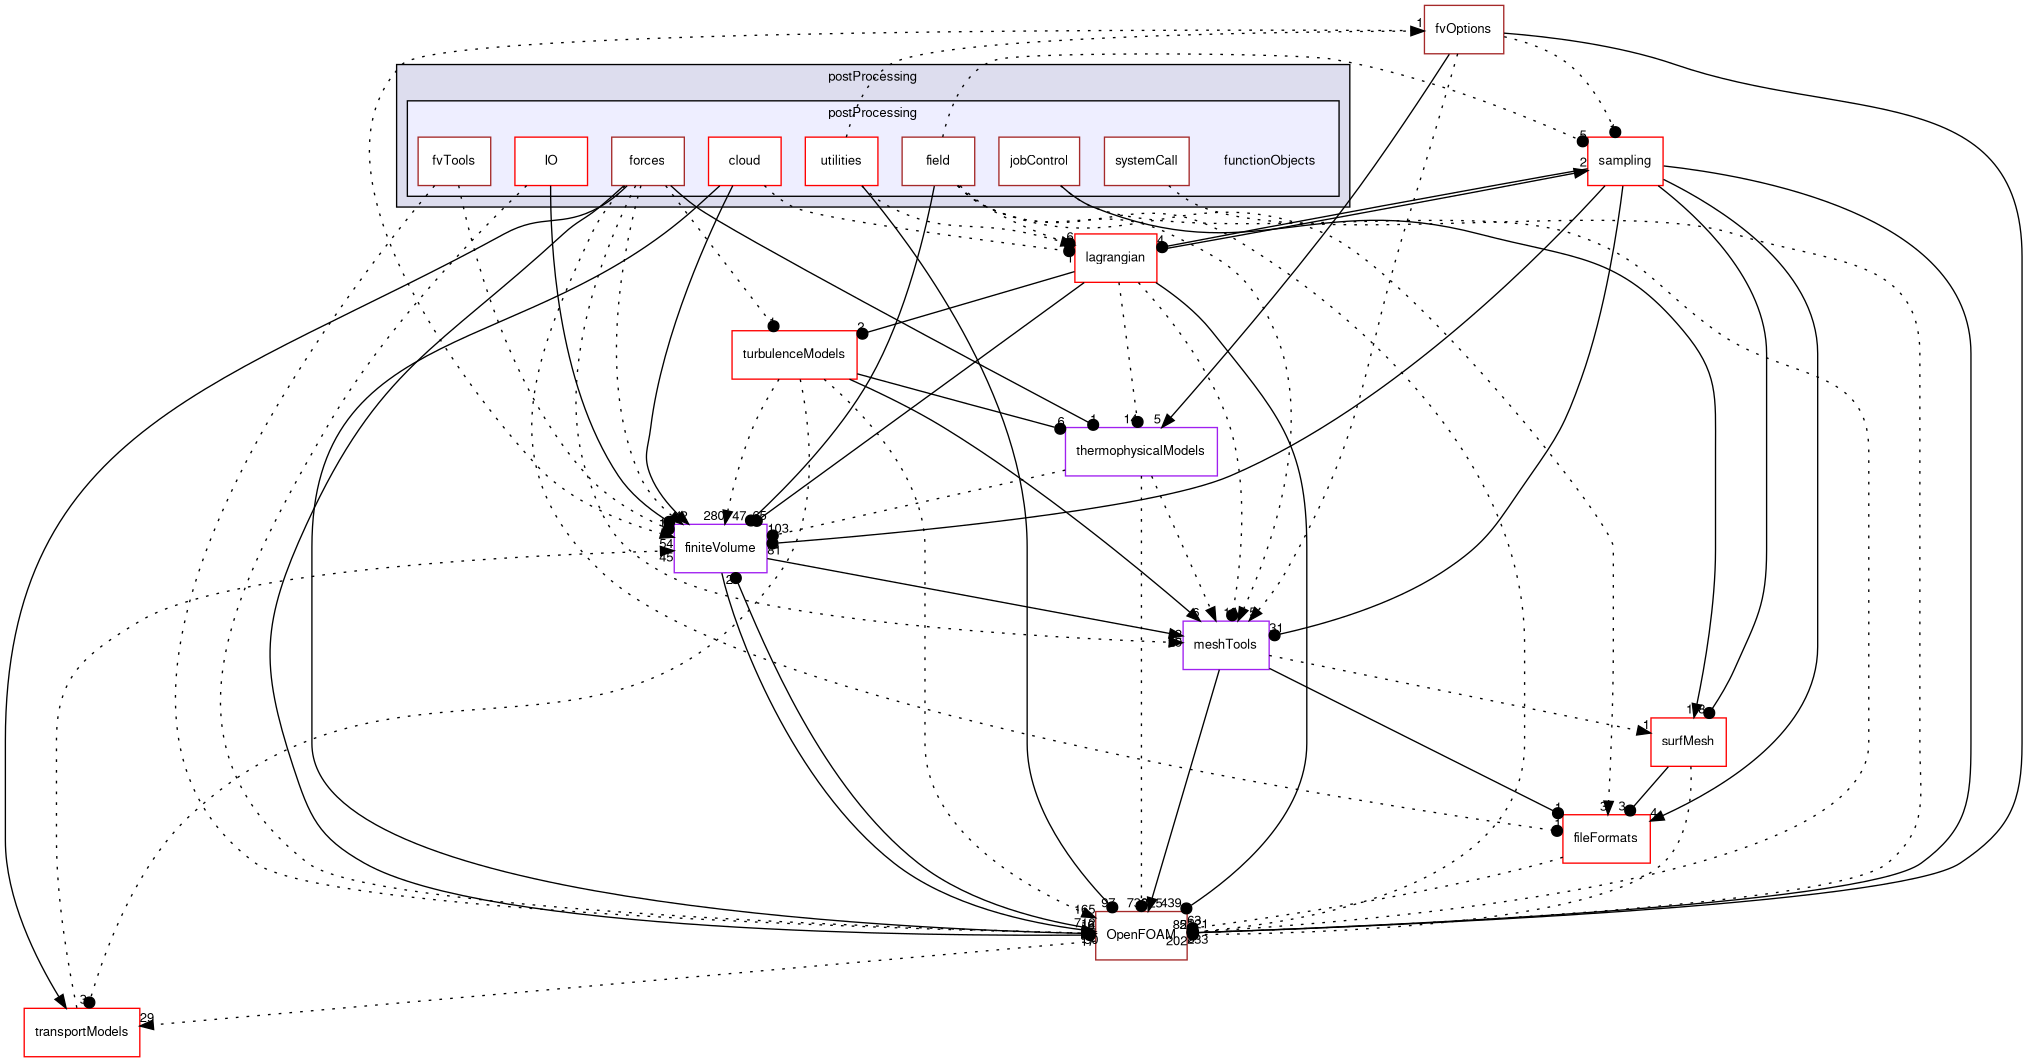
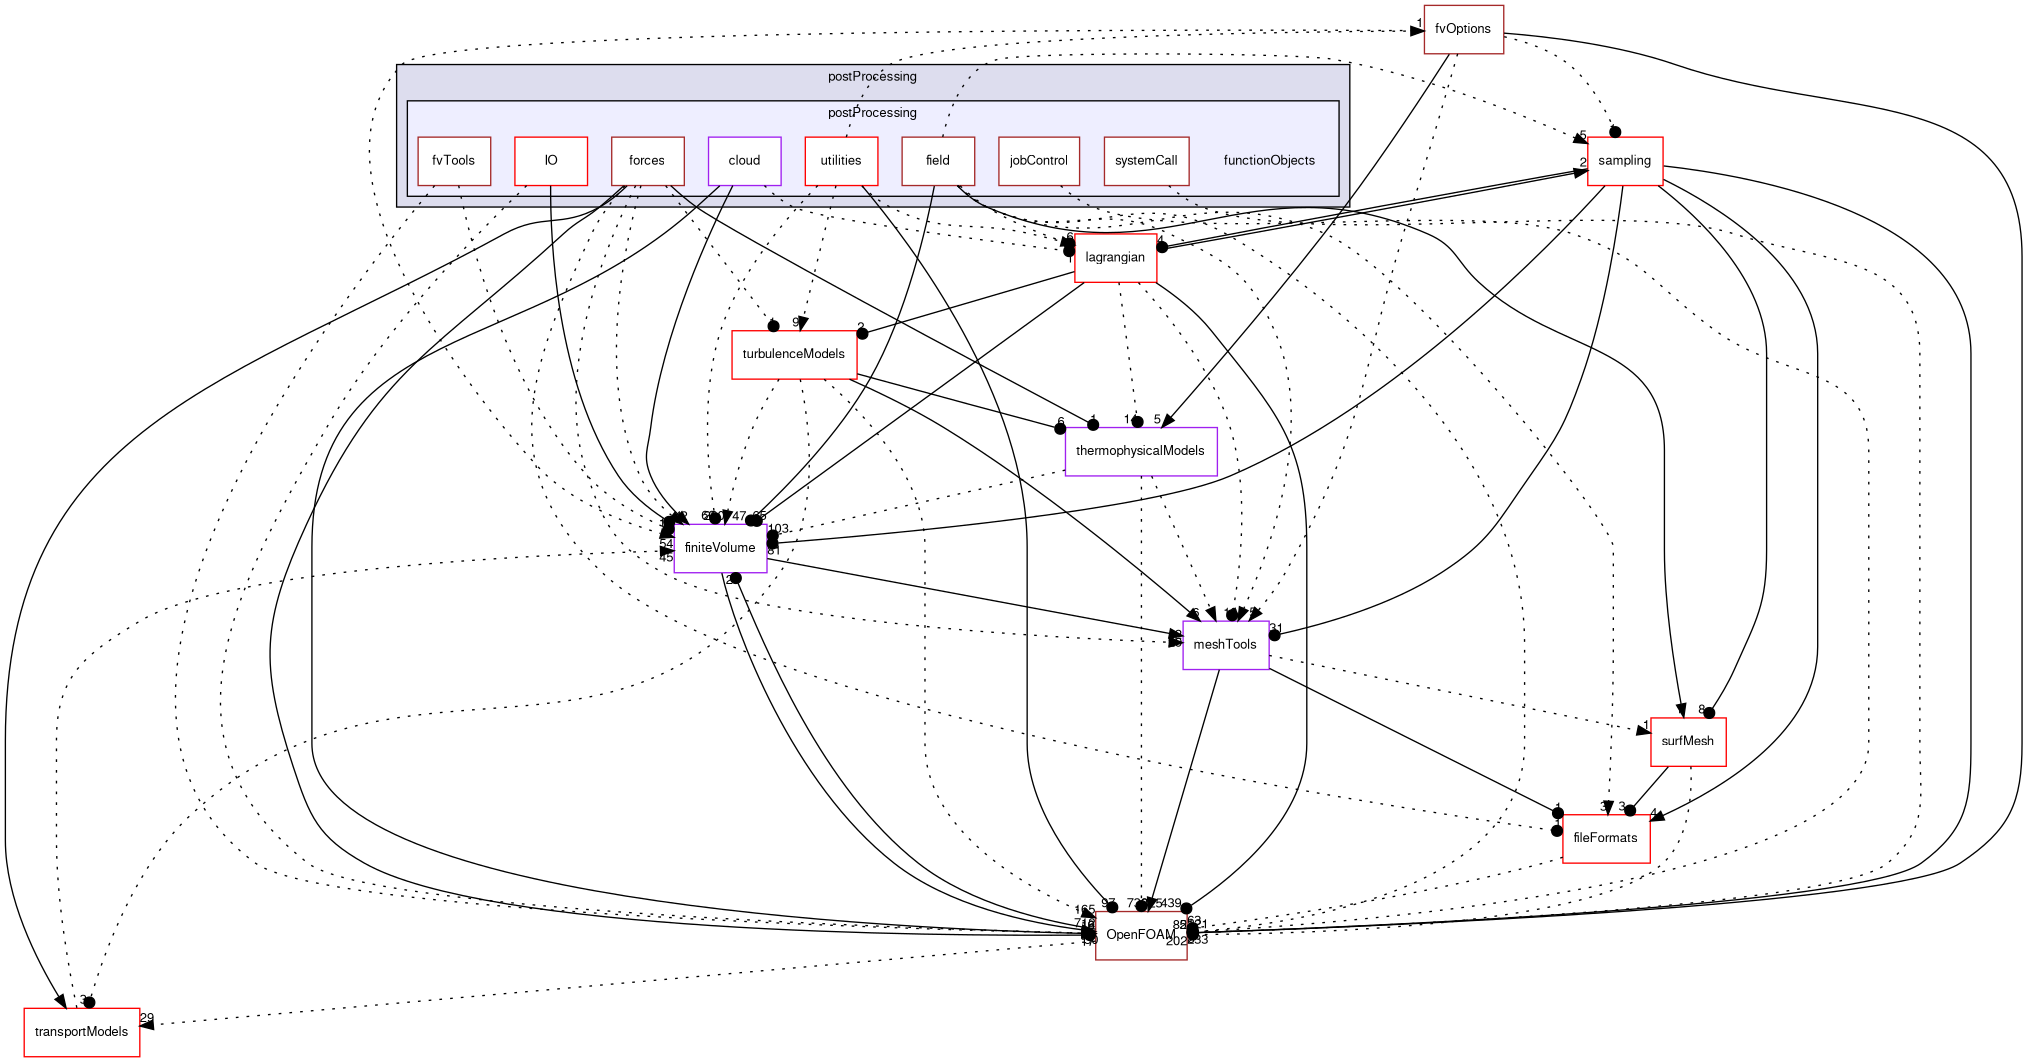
edge "field" -> "sampling": arrowhead dot -> normal
node "cloud": color red -> purple
edge "utilities" -> "turbulenceModels": added
edge "jobControl" -> "surfMesh": now "field" -> "surfMesh"
edge "utilities" -> "finiteVolume": added
